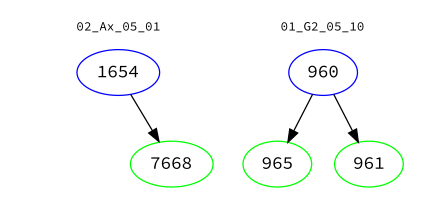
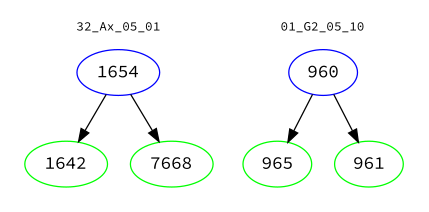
cluster "02_Ax_05_01": label "02_Ax_05_01" -> "32_Ax_05_01"
node "1642": added
